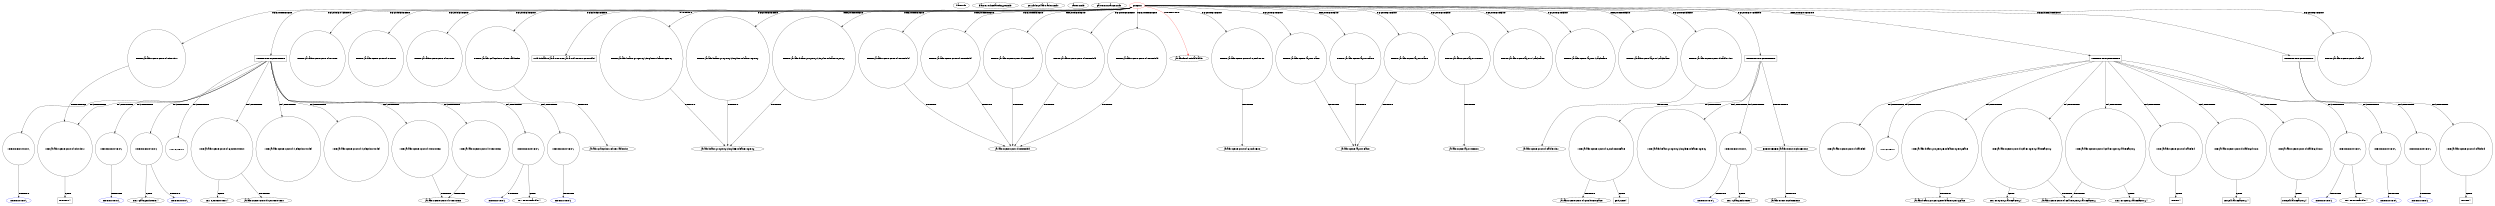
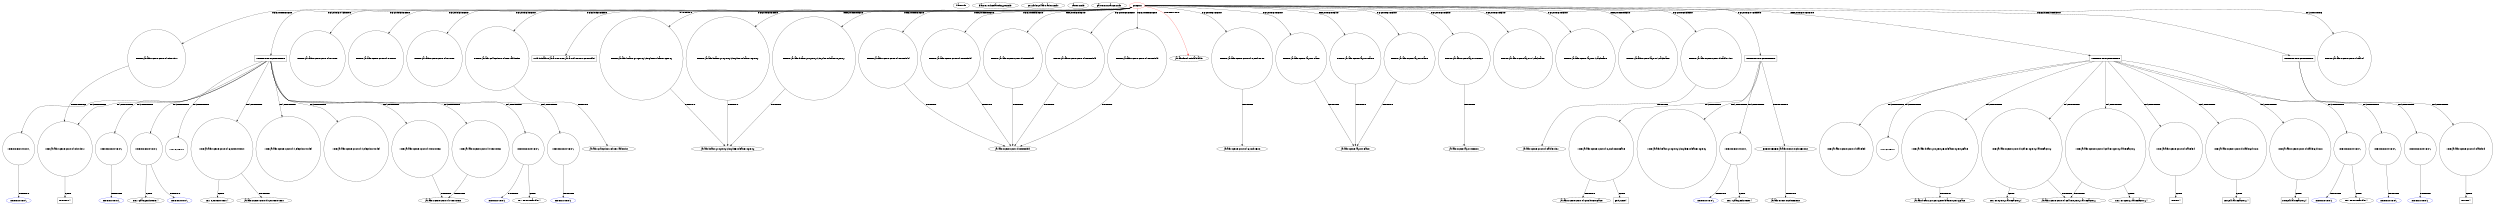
edge "CLIENT" -> "FIELD:javafx.scene.control.Label": label "DECLARE_FIELD" -> "INSTANTIATE"
